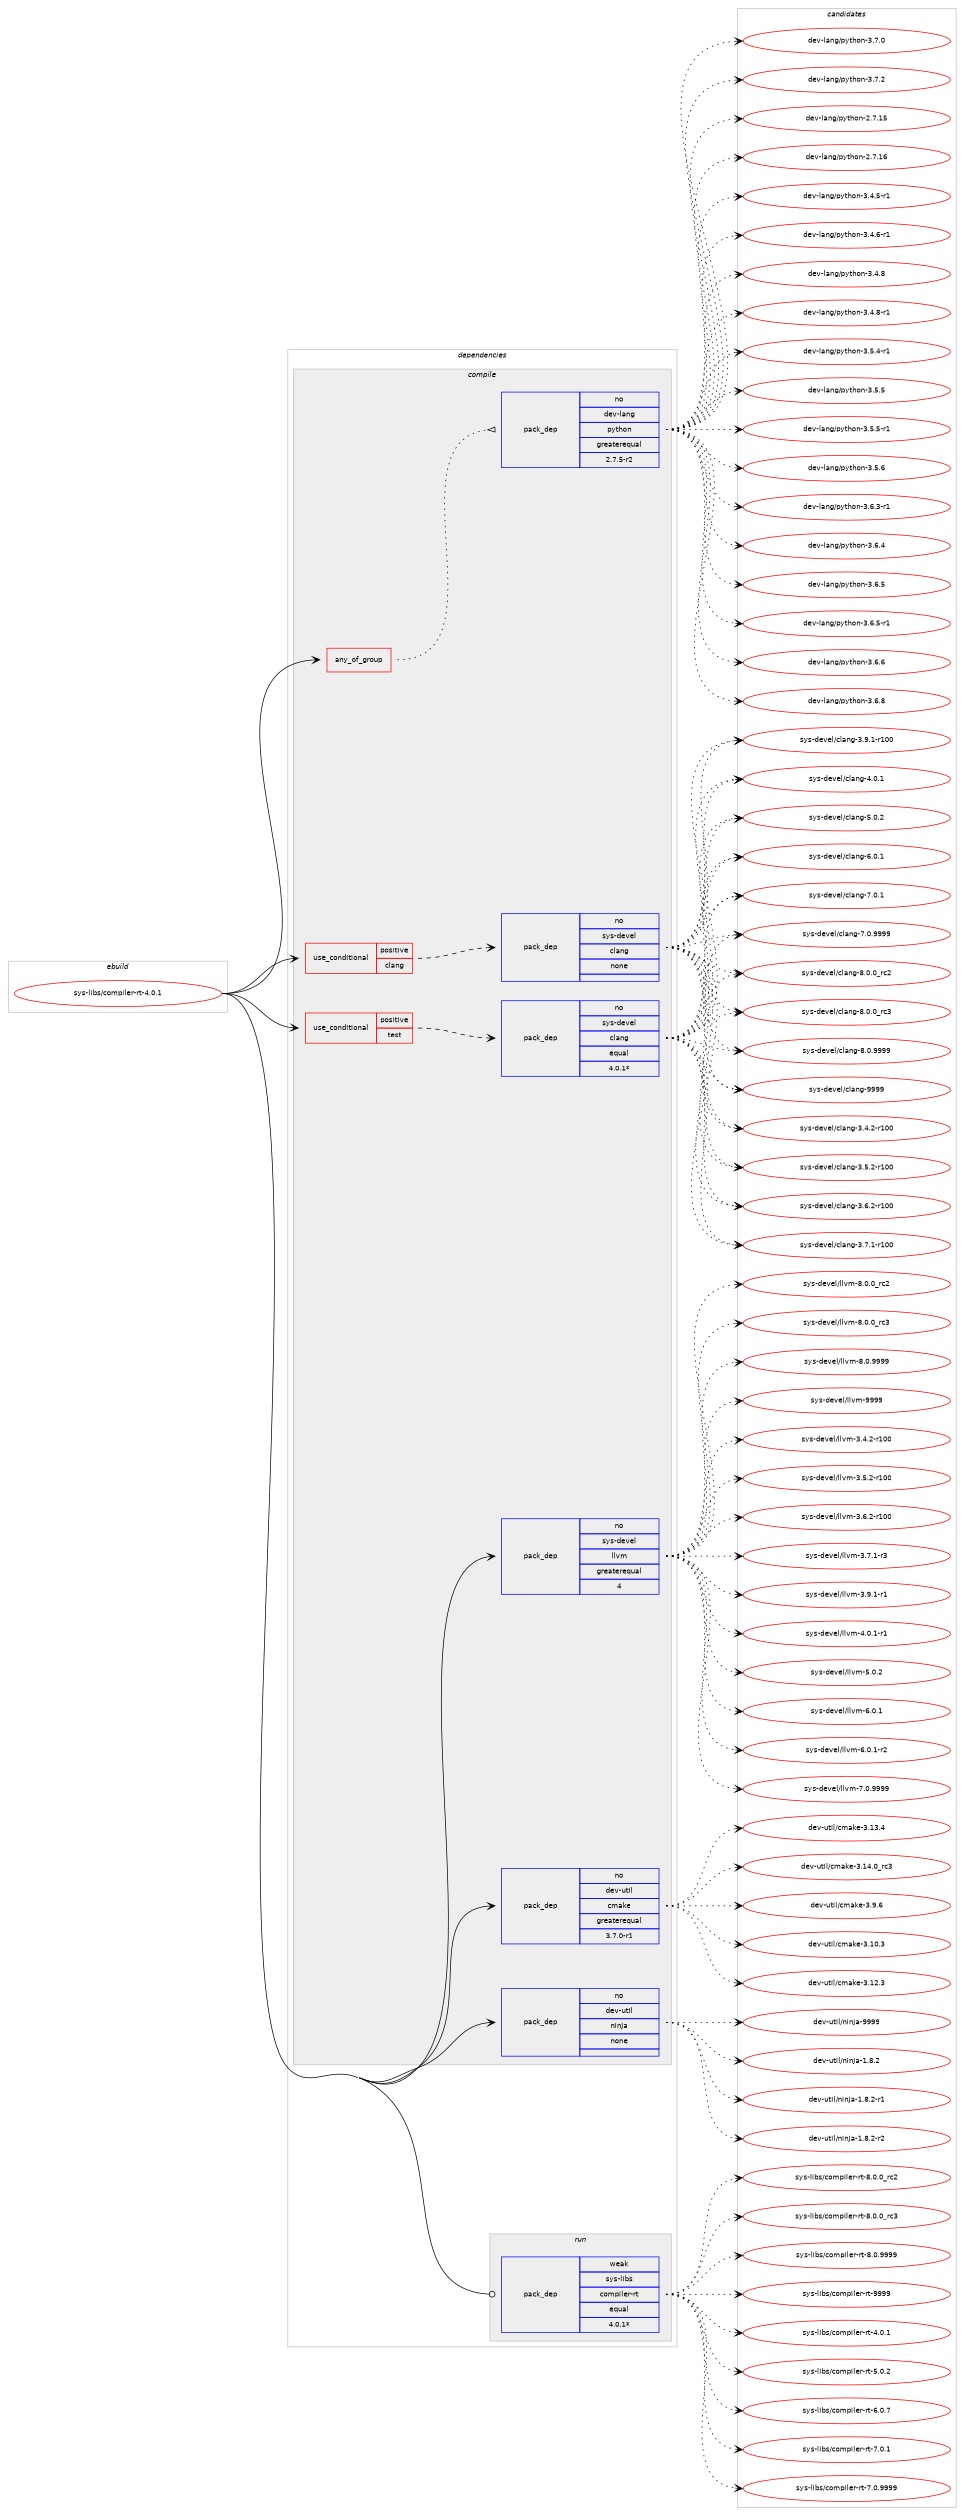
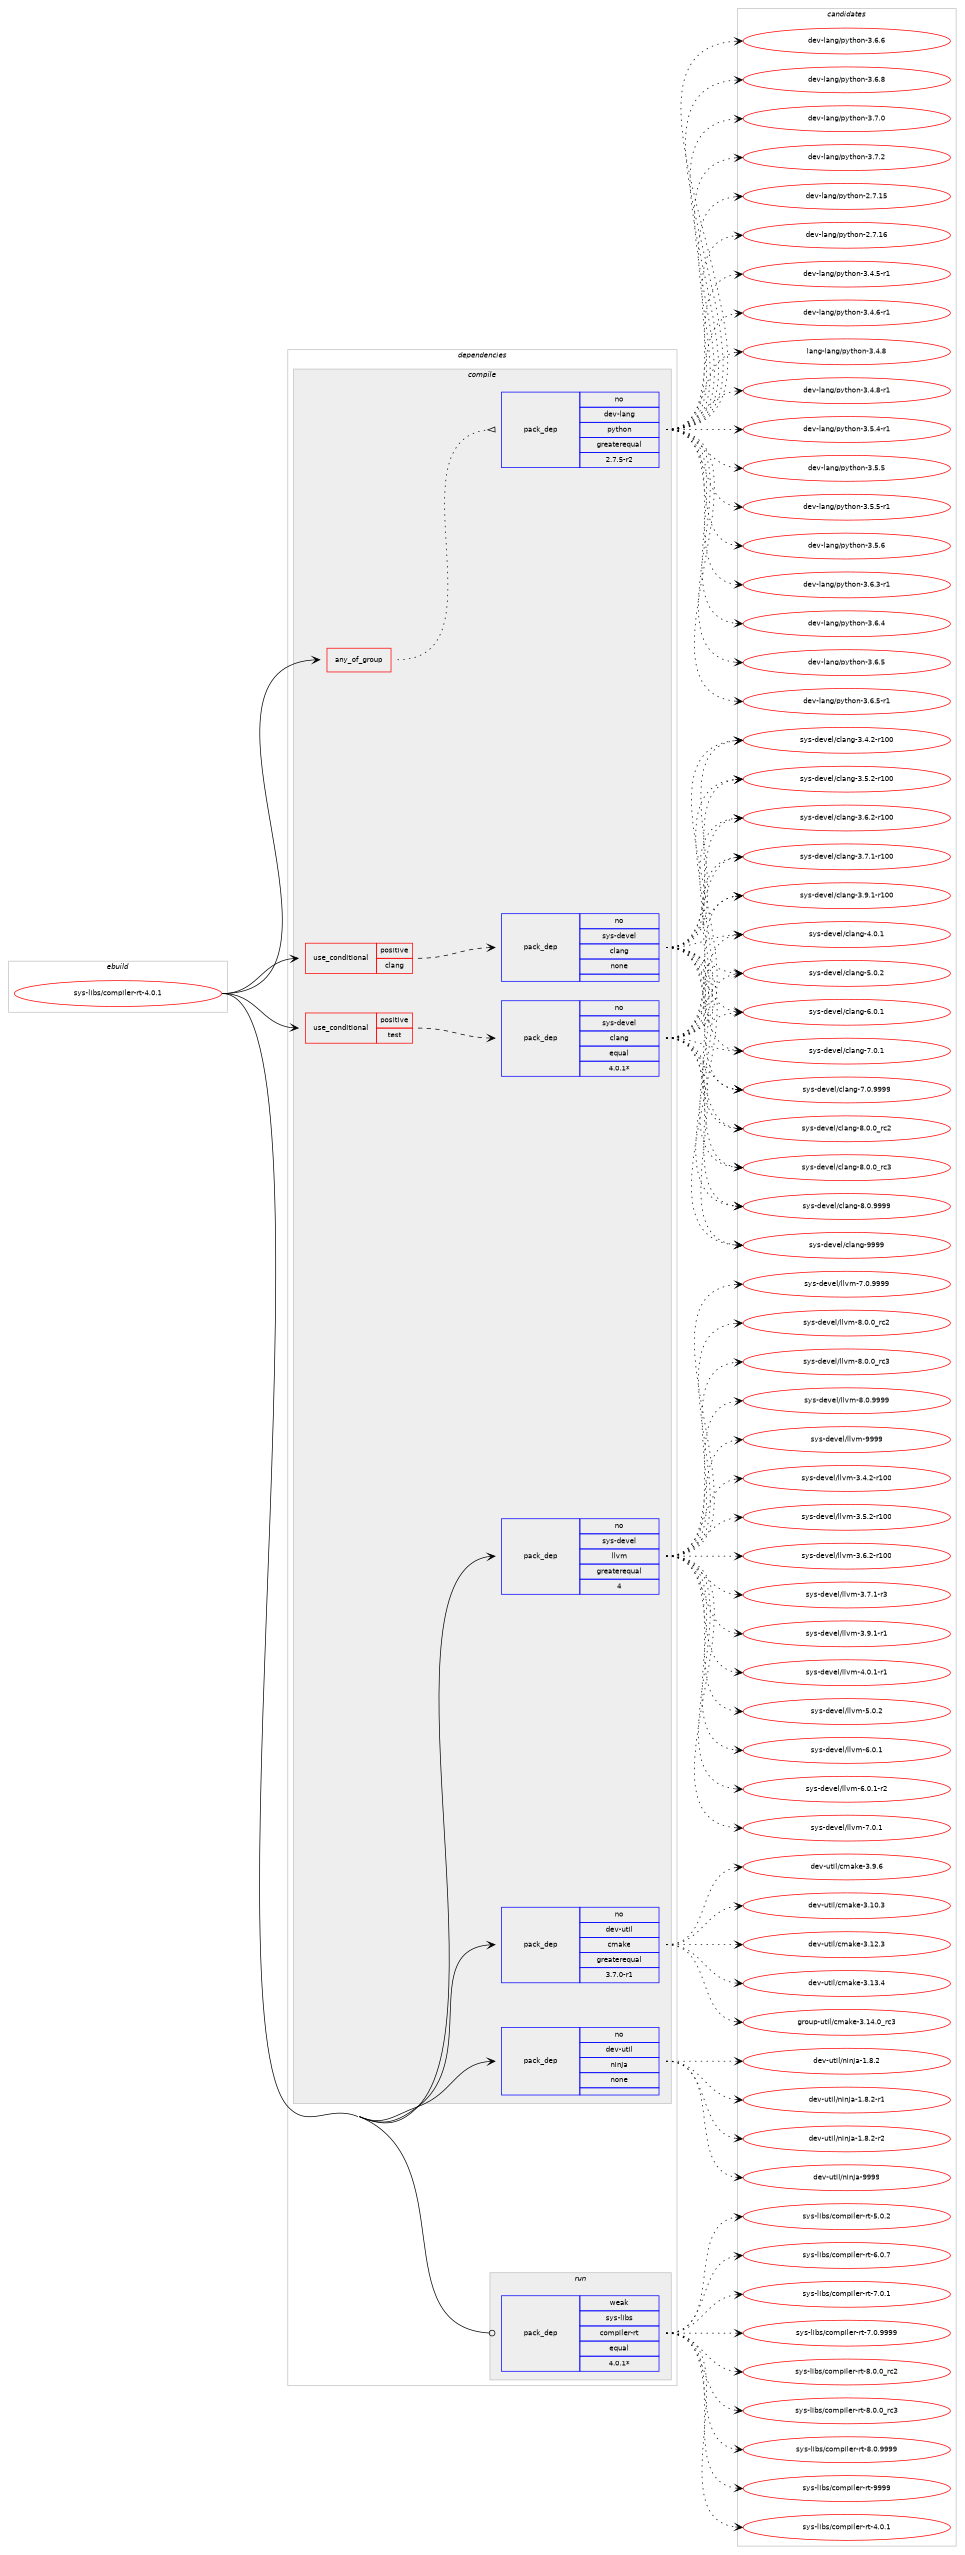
node "dev-lang/python-3.4.8": label "dev-lang/python-3.4.8" -> "lang-lang/python-3.4.8"
node "sys-devel/llvm-7.0.1": added
node "dev-util/cmake-3.14.0_rc3": label "dev-util/cmake-3.14.0_rc3" -> "group-util/cmake-3.14.0_rc3"
